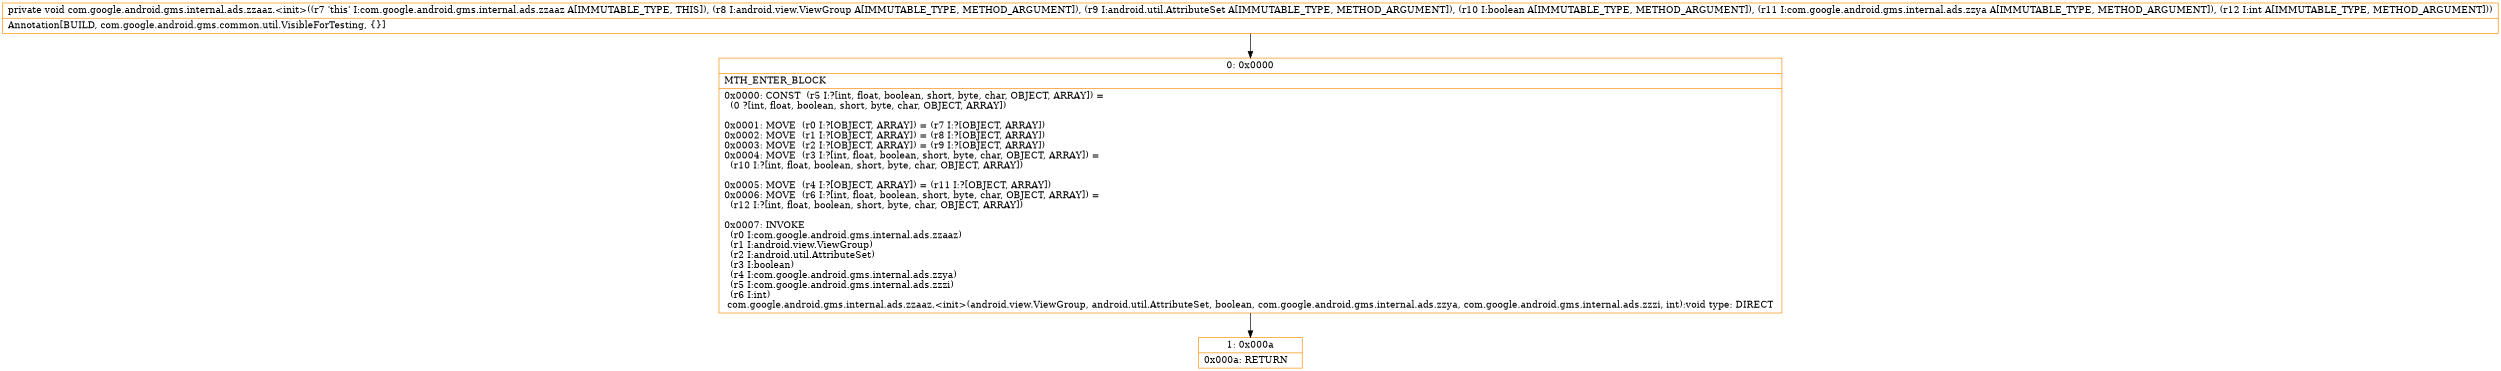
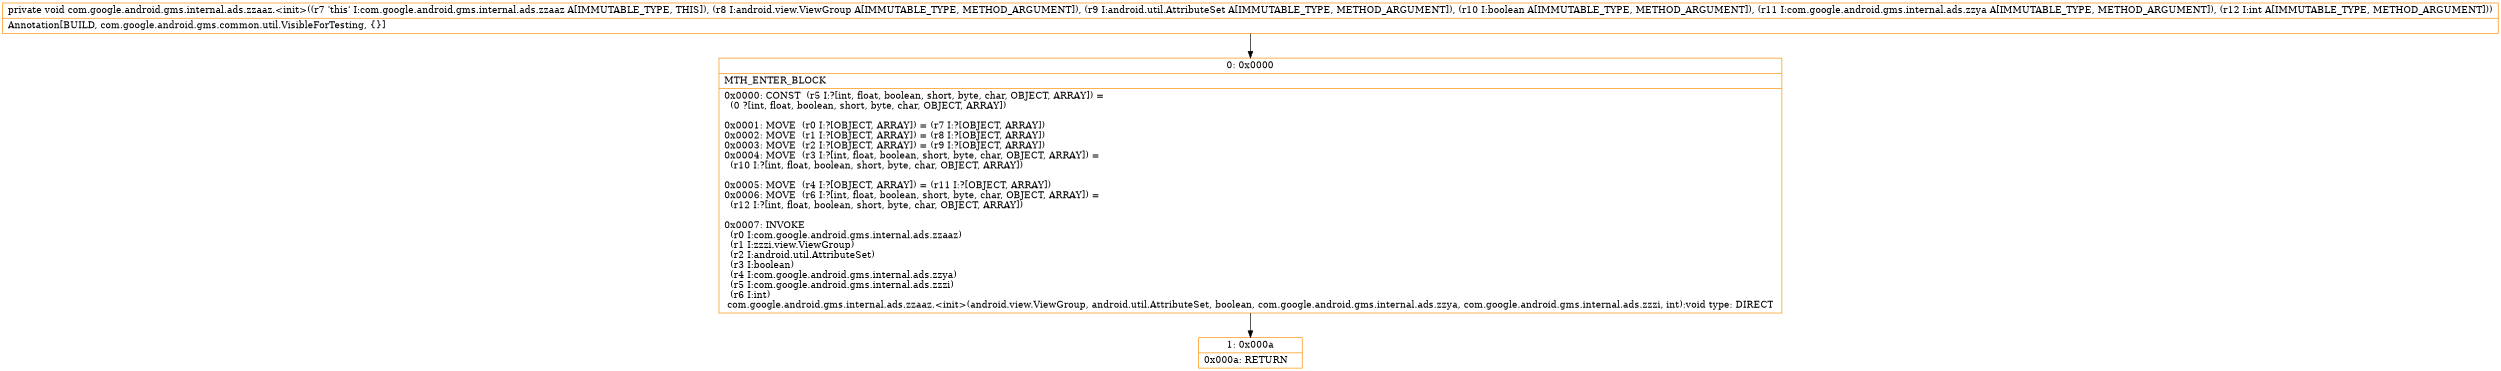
node "0: 0x0000": text "(r1 I:android.view.ViewGroup)" -> "(r1 I:zzzi.view.ViewGroup)"
